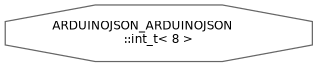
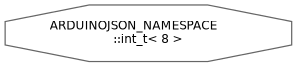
node "ARDUINOJSON_ARDUINOJSON ::int_t< 8 >": label "ARDUINOJSON_ARDUINOJSON ::int_t< 8 >" -> "ARDUINOJSON_NAMESPACE ::int_t< 8 >"
